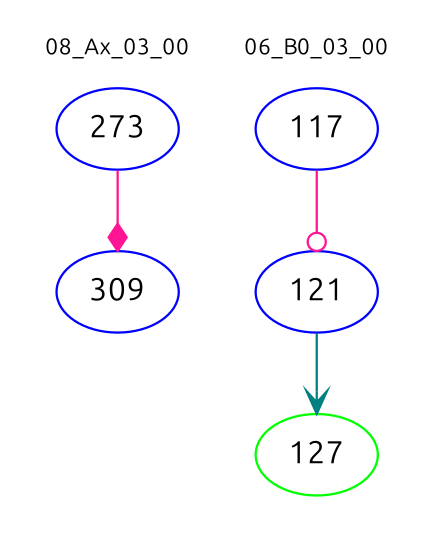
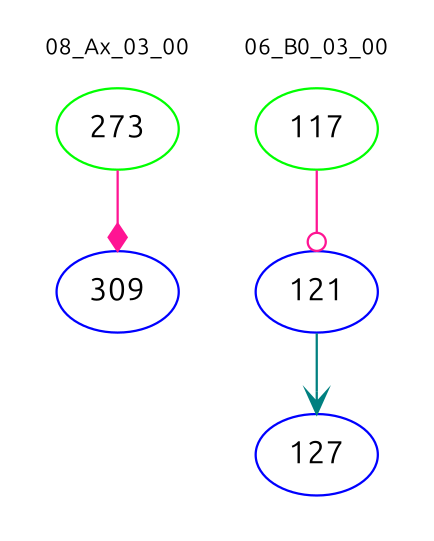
node "273": color blue -> green
node "117": color blue -> green
node "127": color green -> blue
